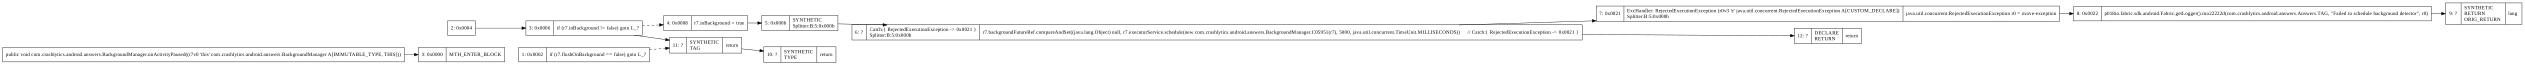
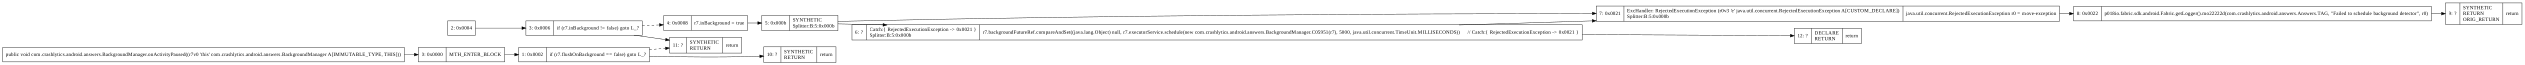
node "9: ?": text "lang" -> "return"
edge "5: 0x000b" -> "7: 0x0021": added
node "11: ?": text "TAG" -> "RETURN"
edge "11: ?" -> "10: ?": now "1: 0x0002" -> "10: ?"
edge "0: 0x0000" -> "1: 0x0002": added
node "10: ?": text "TYPE" -> "RETURN"
